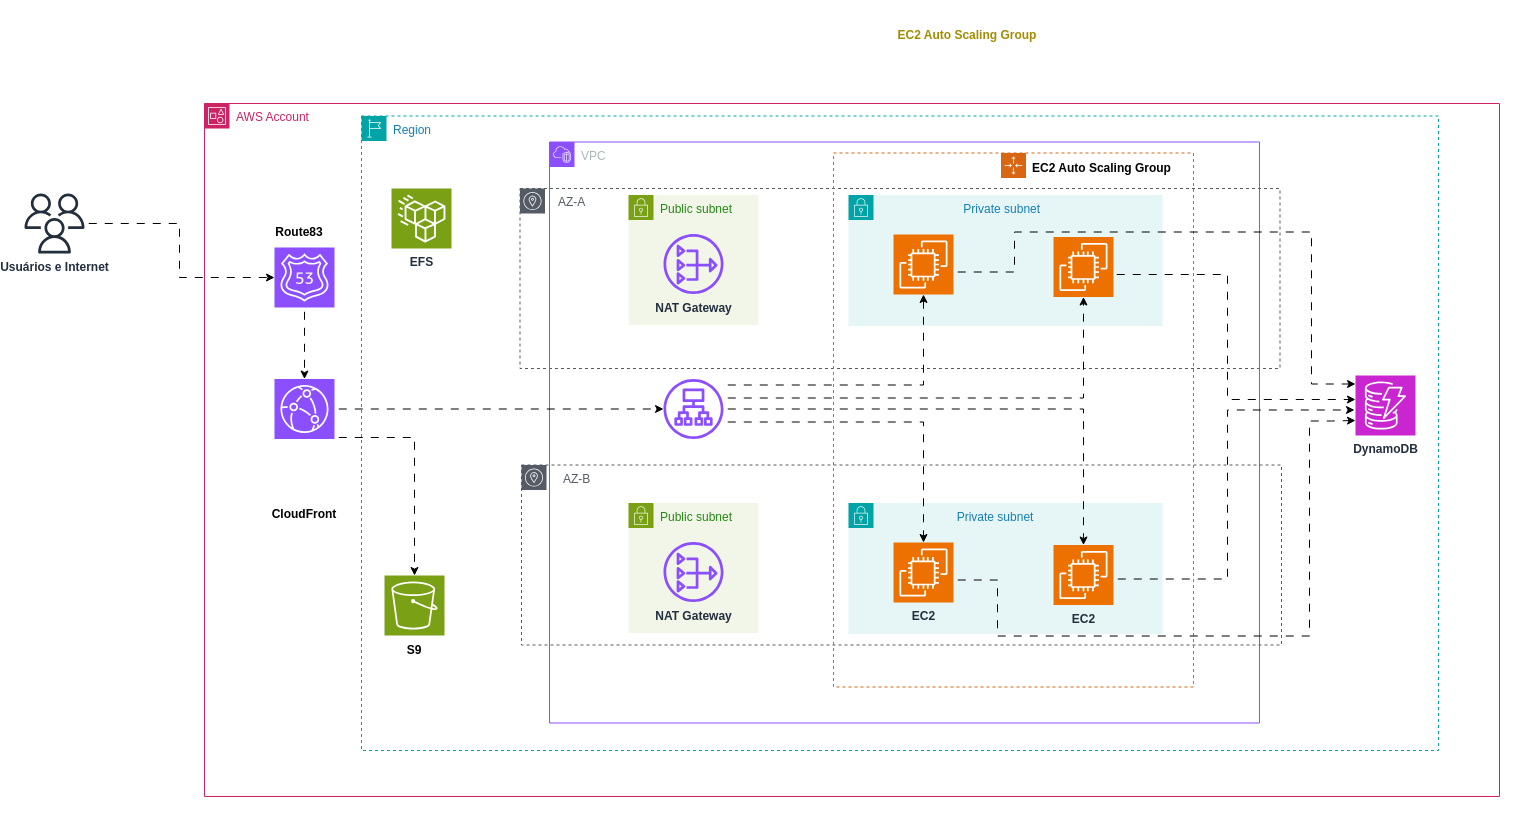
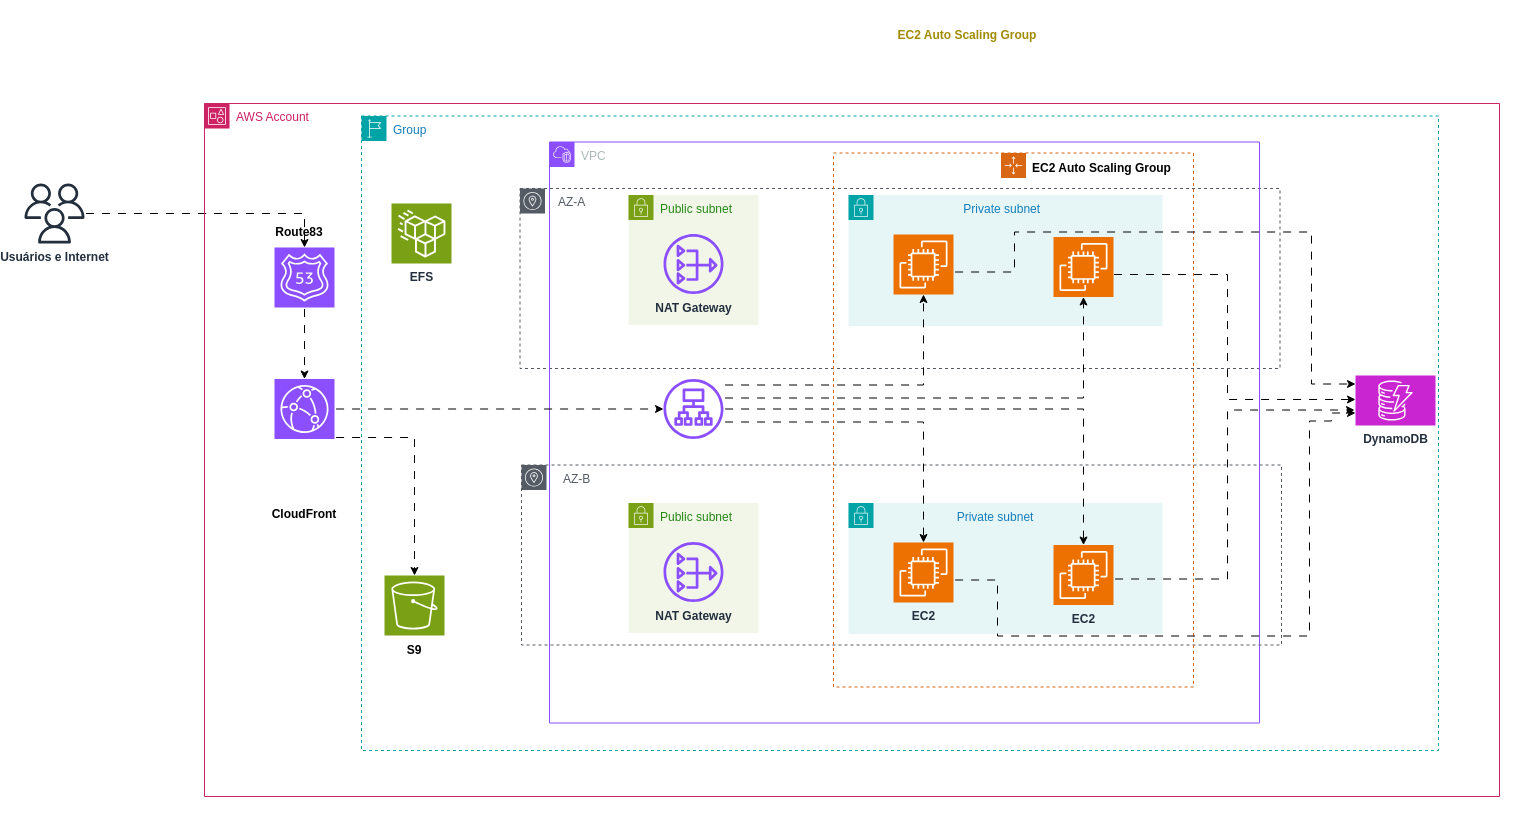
node "Region": label "Region" -> "Group"
node "EFS": moved (422, 219) -> (422, 234)
node "Usuários e Internet": moved (55, 224) -> (55, 214)
node "DynamoDB": size 60x60 -> 80x50
